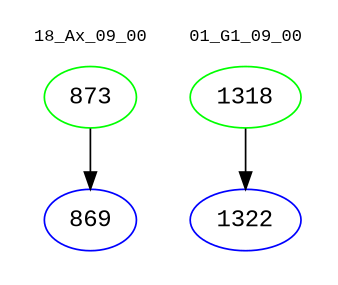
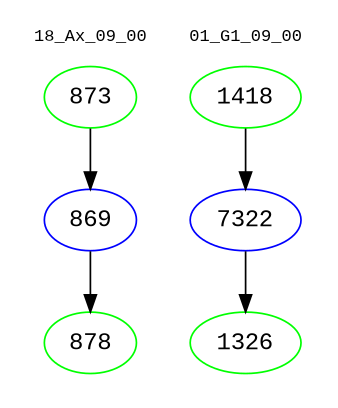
node "1318": label "1318" -> "1418"
node "1322": label "1322" -> "7322"
node "878": added
node "1326": added
